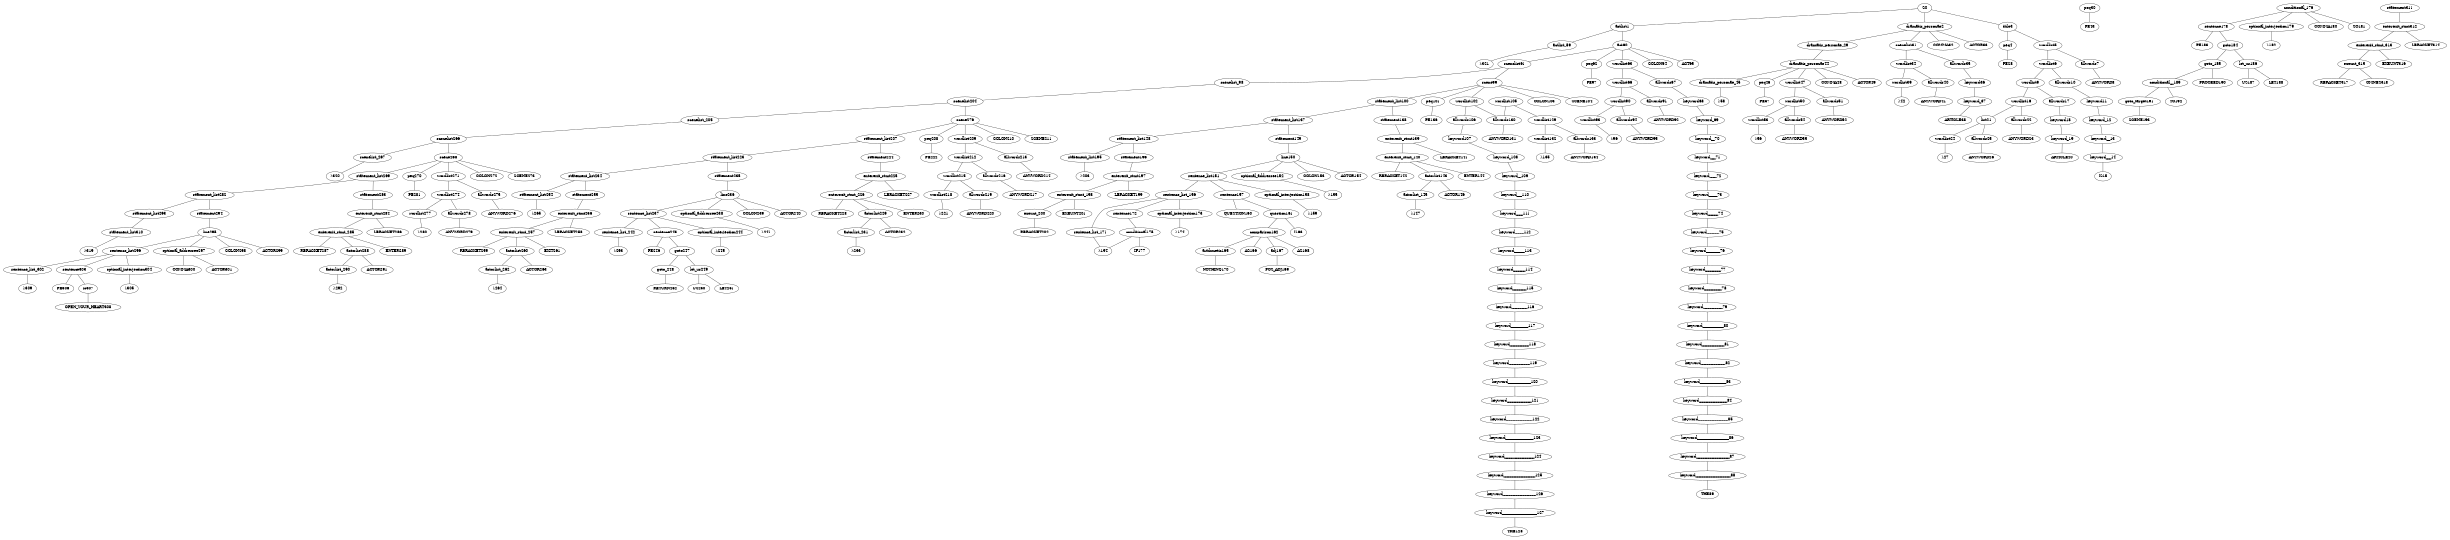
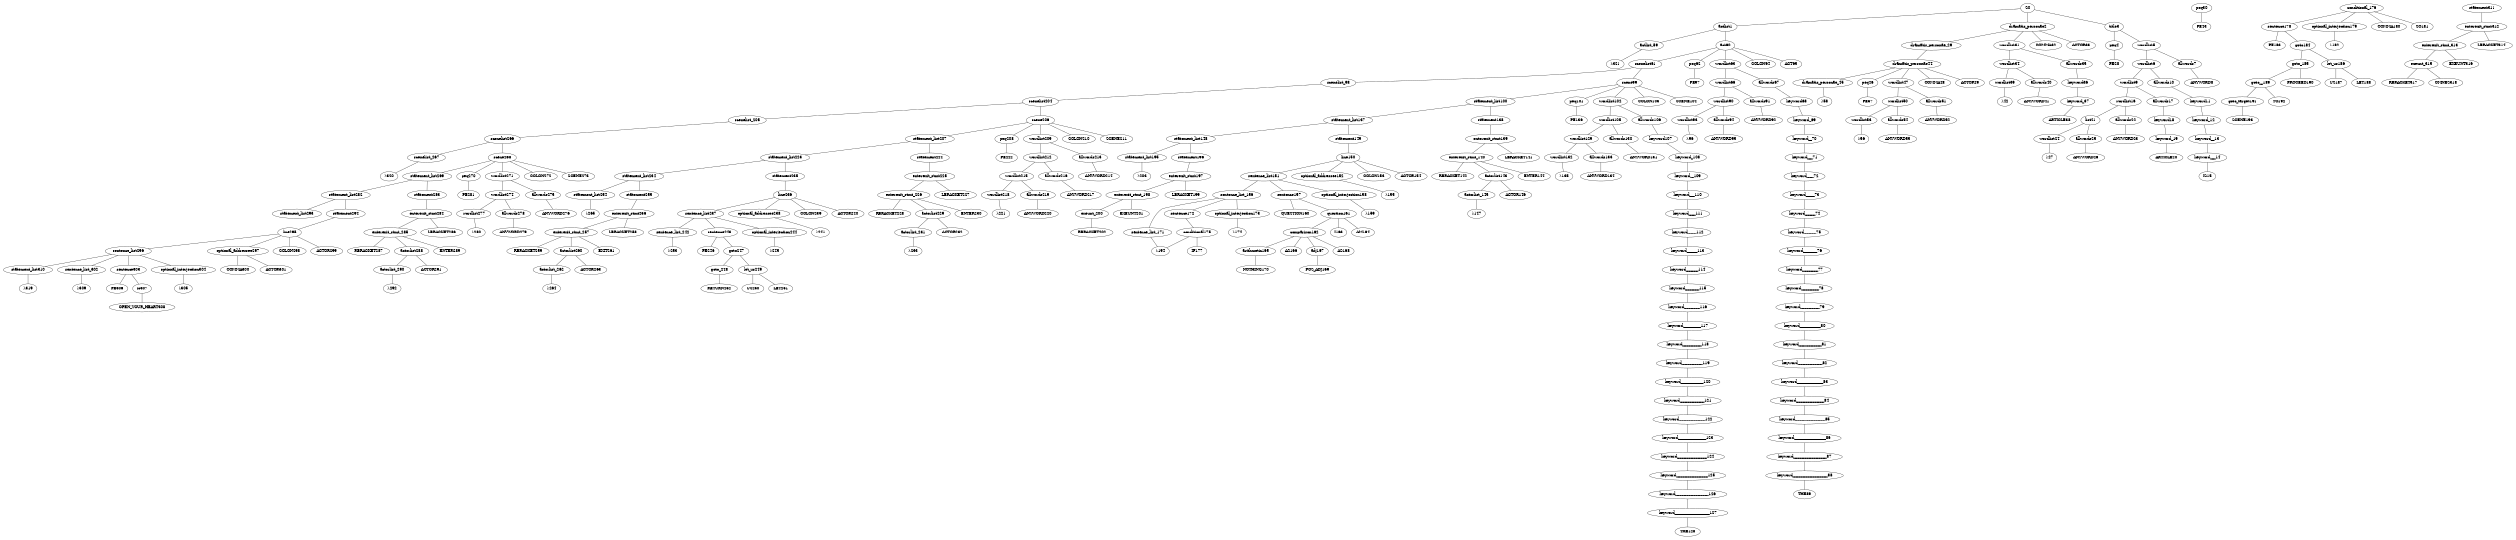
node "scenelist31": label "scenelist31" -> "wordlist31"
node "conditional__189": label "conditional__189" -> "goto__189"
edge "wordlist102" -- "allwords130": now "wordlist102" -- "wordlist105"
node "scene276": label "scene276" -> "scene206"
edge "statement_list293" -- "statement_list310": now "sentence_list296" -- "statement_list310"
node "AM164": added
